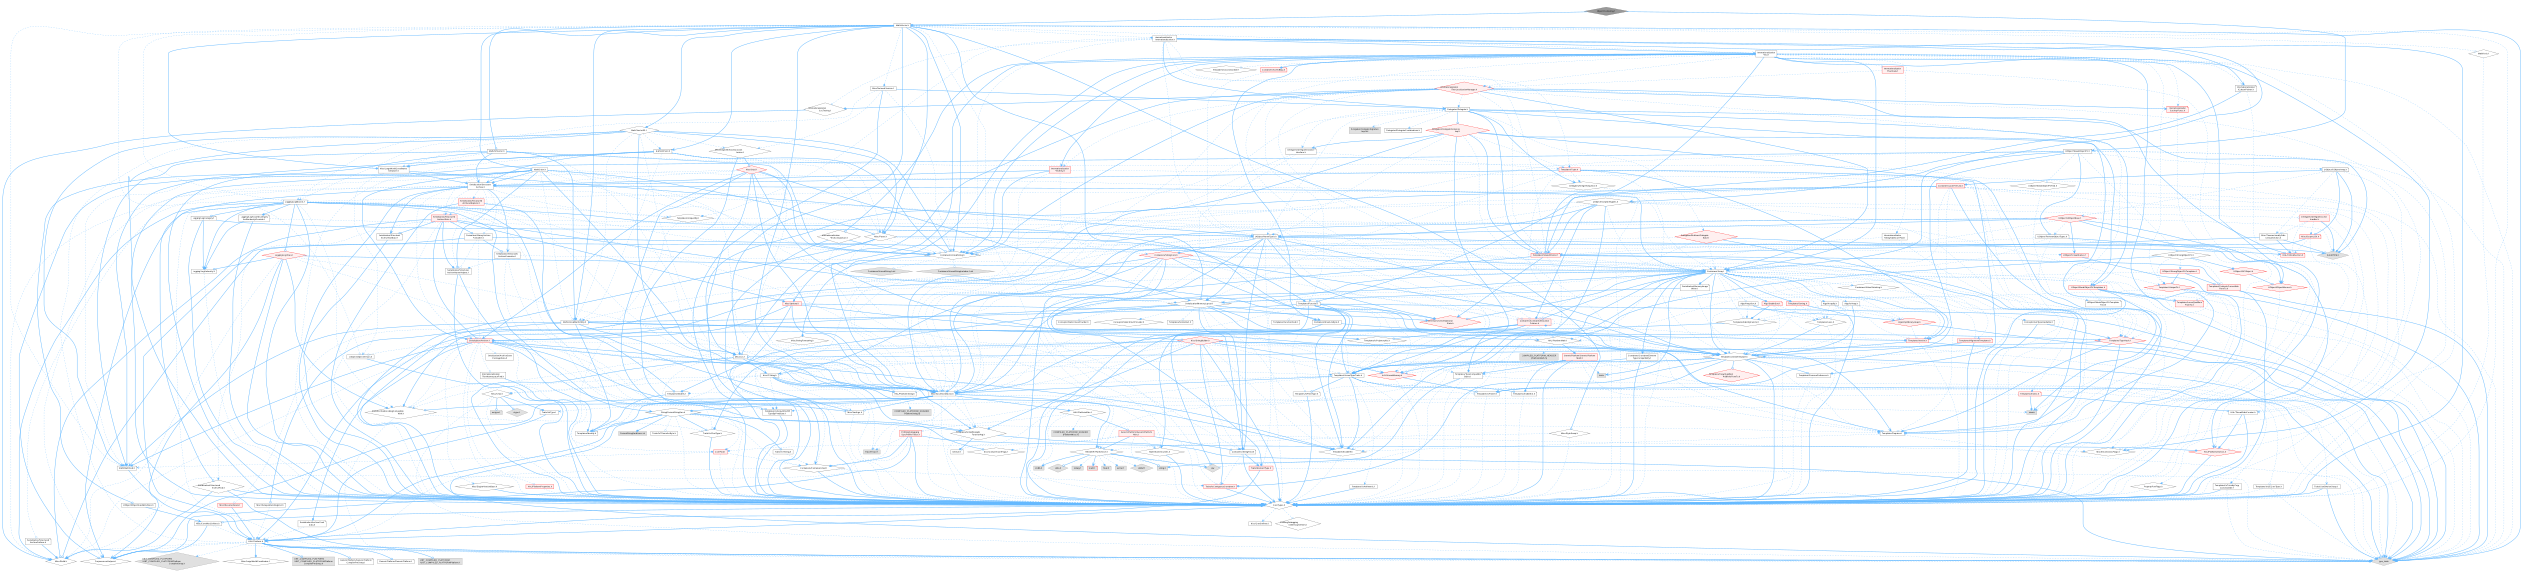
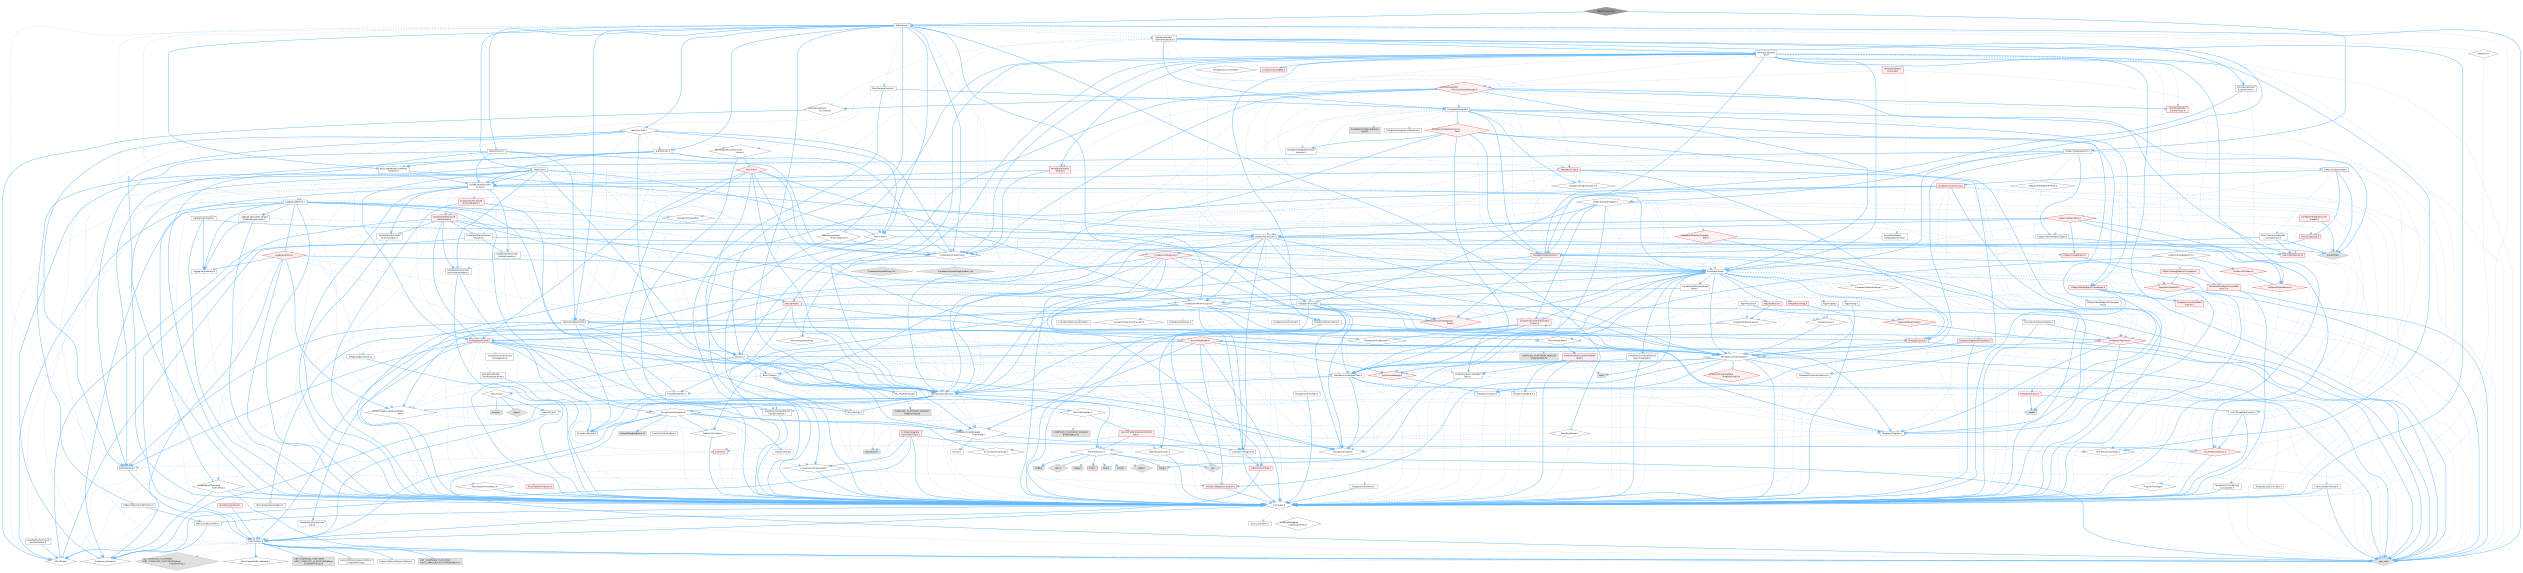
edge "Logging/LogMacros.h" -> "Logging/LogCategory.h": style bold -> dashed
edge "Templates/UnrealTypeTraits.h" -> "Templates/IsPODType.h": removed
node "HEADER/PlatformCrt.h": label "HEADER/PlatformCrt.h" -> "HAL/PlatformCrt.h"
